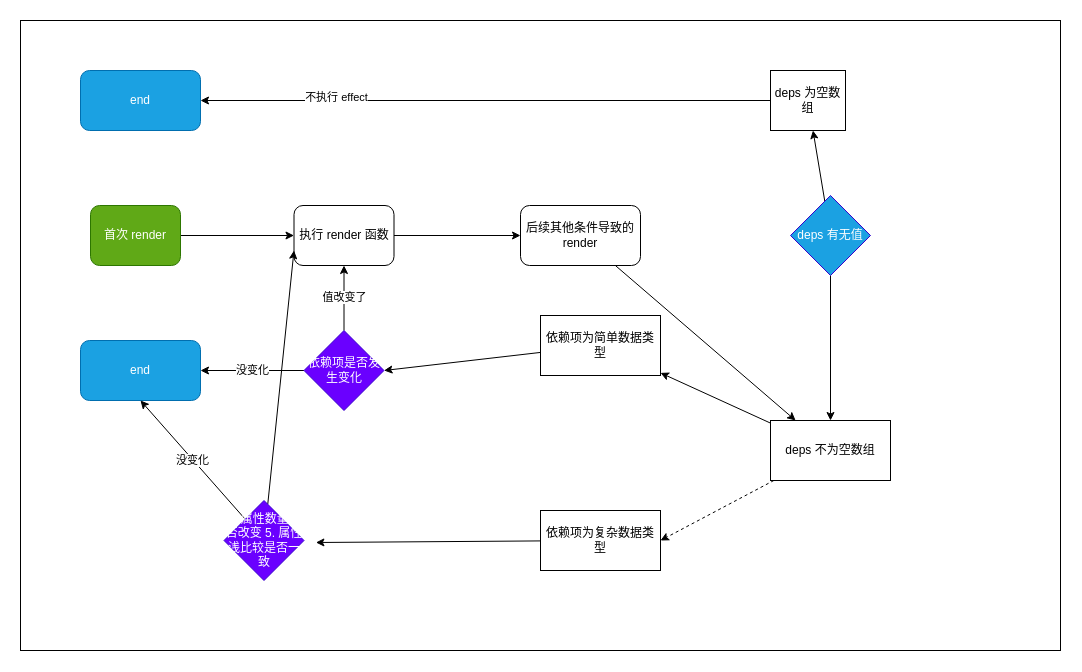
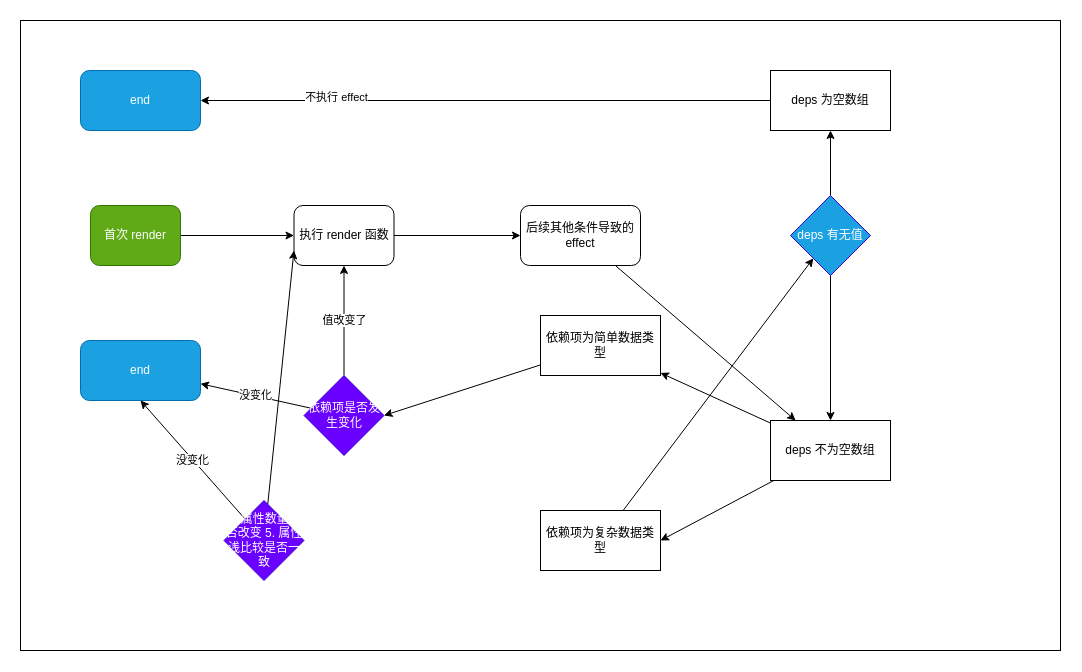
node "deps 为空数组": size 75x60 -> 120x60
node "后续其他条件导致的 render": label "后续其他条件导致的 render" -> "后续其他条件导致的 effect"
node "依赖项是否发生变化": moved (344, 371) -> (344, 416)
edge "deps 不为空数组" -> "依赖项为复杂数据类型": style dashed -> solid
edge "依赖项为复杂数据类型" -> "1. 属性数量是否改变 5. 属性浅比较是否一致": now "依赖项为复杂数据类型" -> "deps 有无值"
